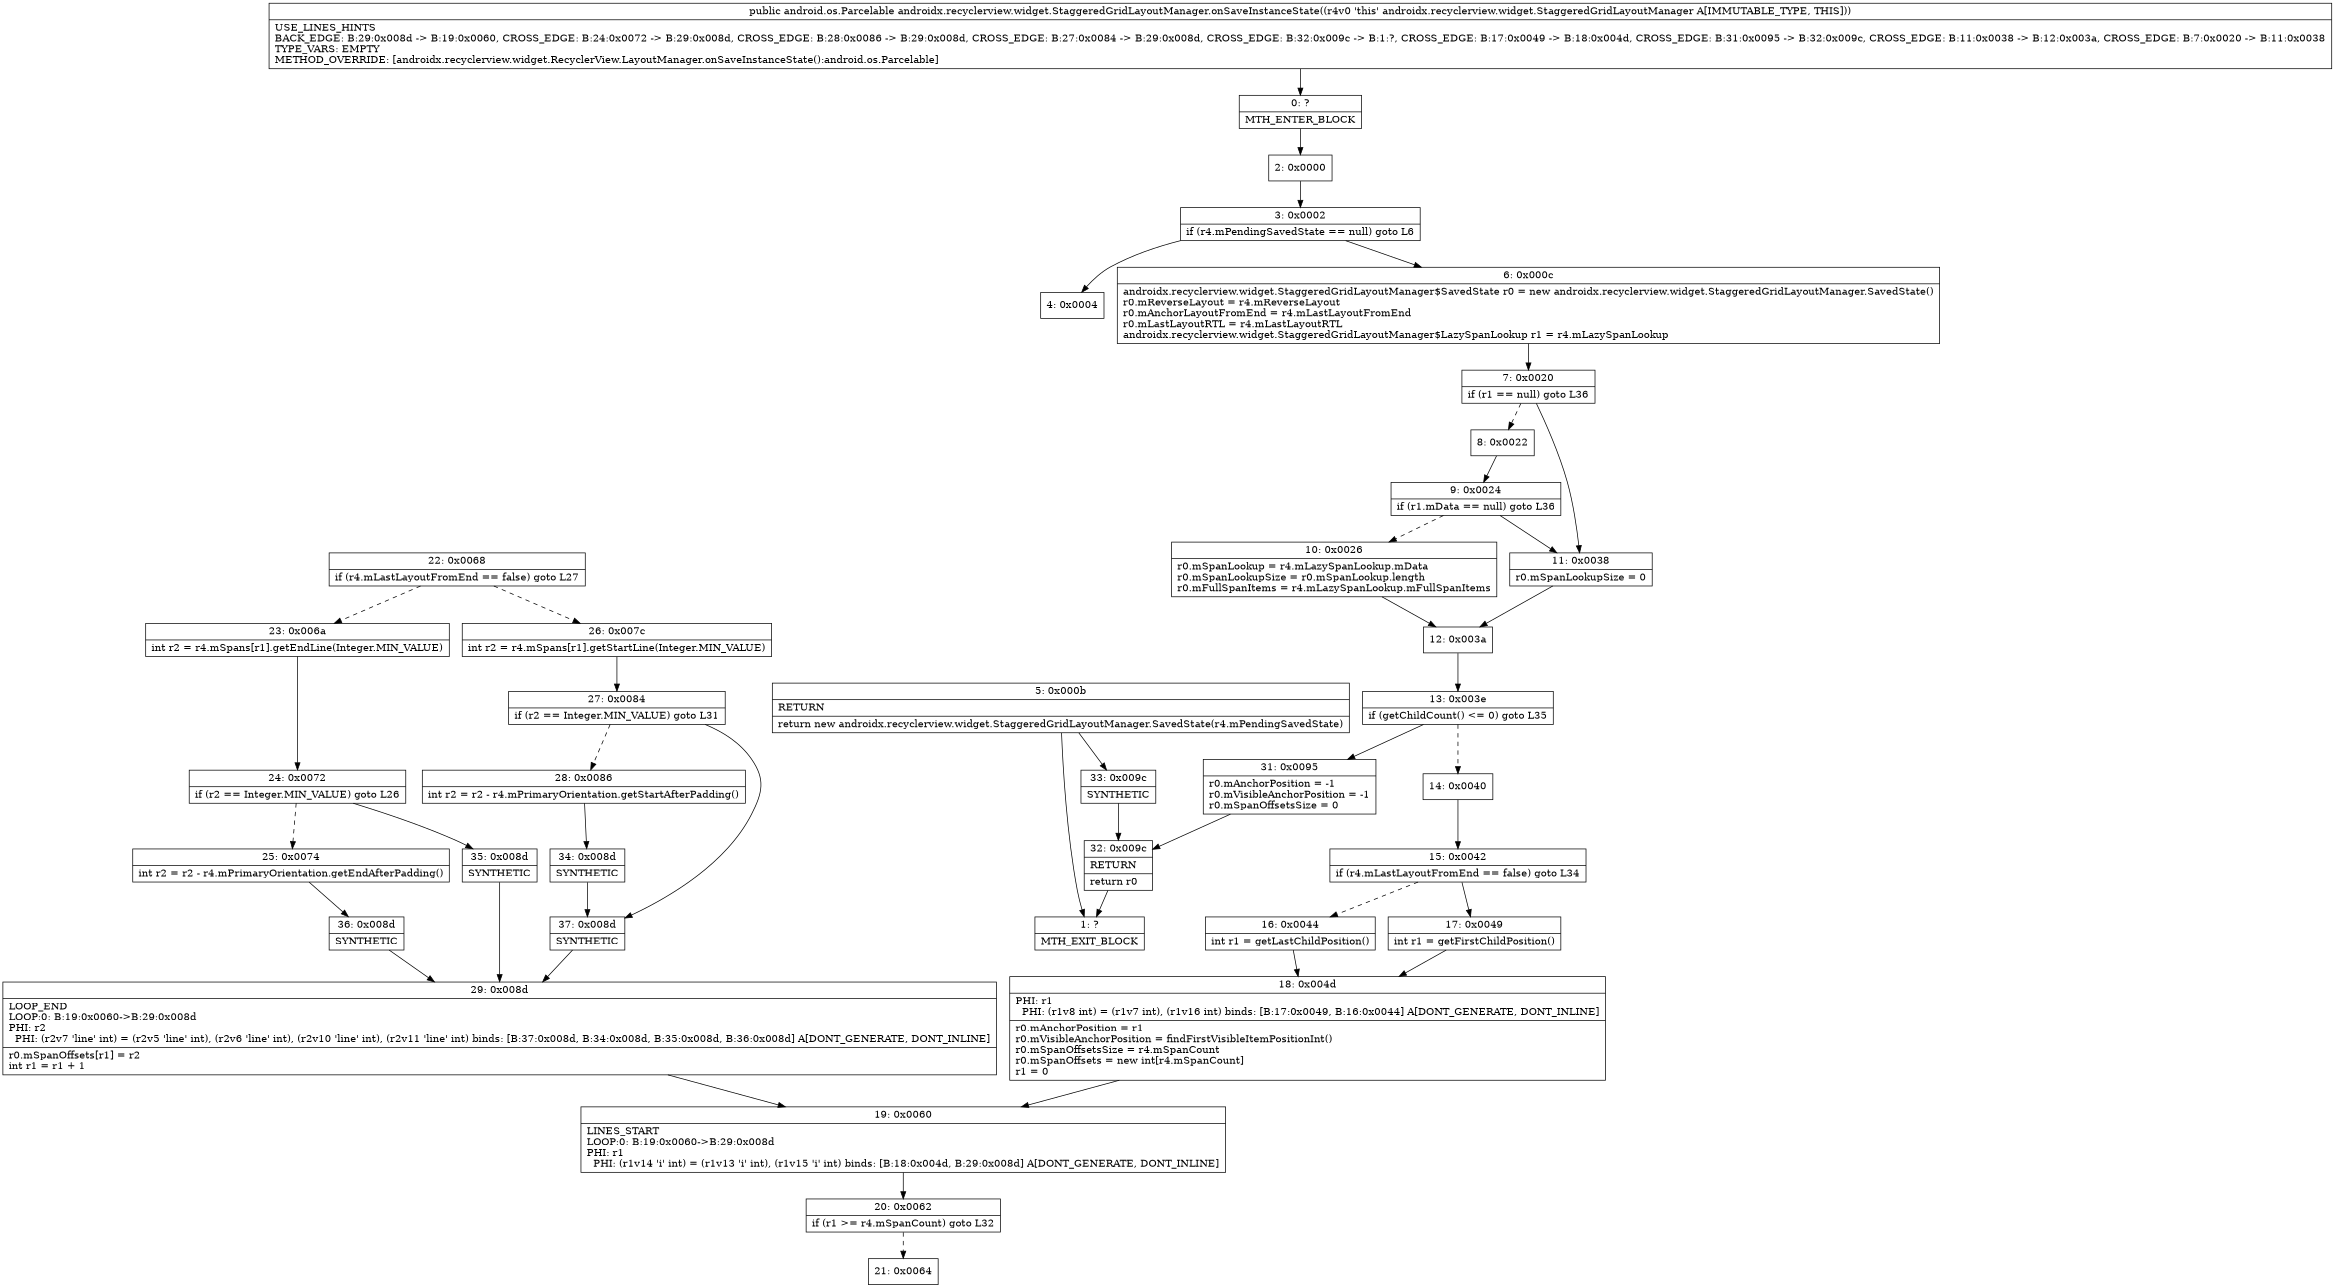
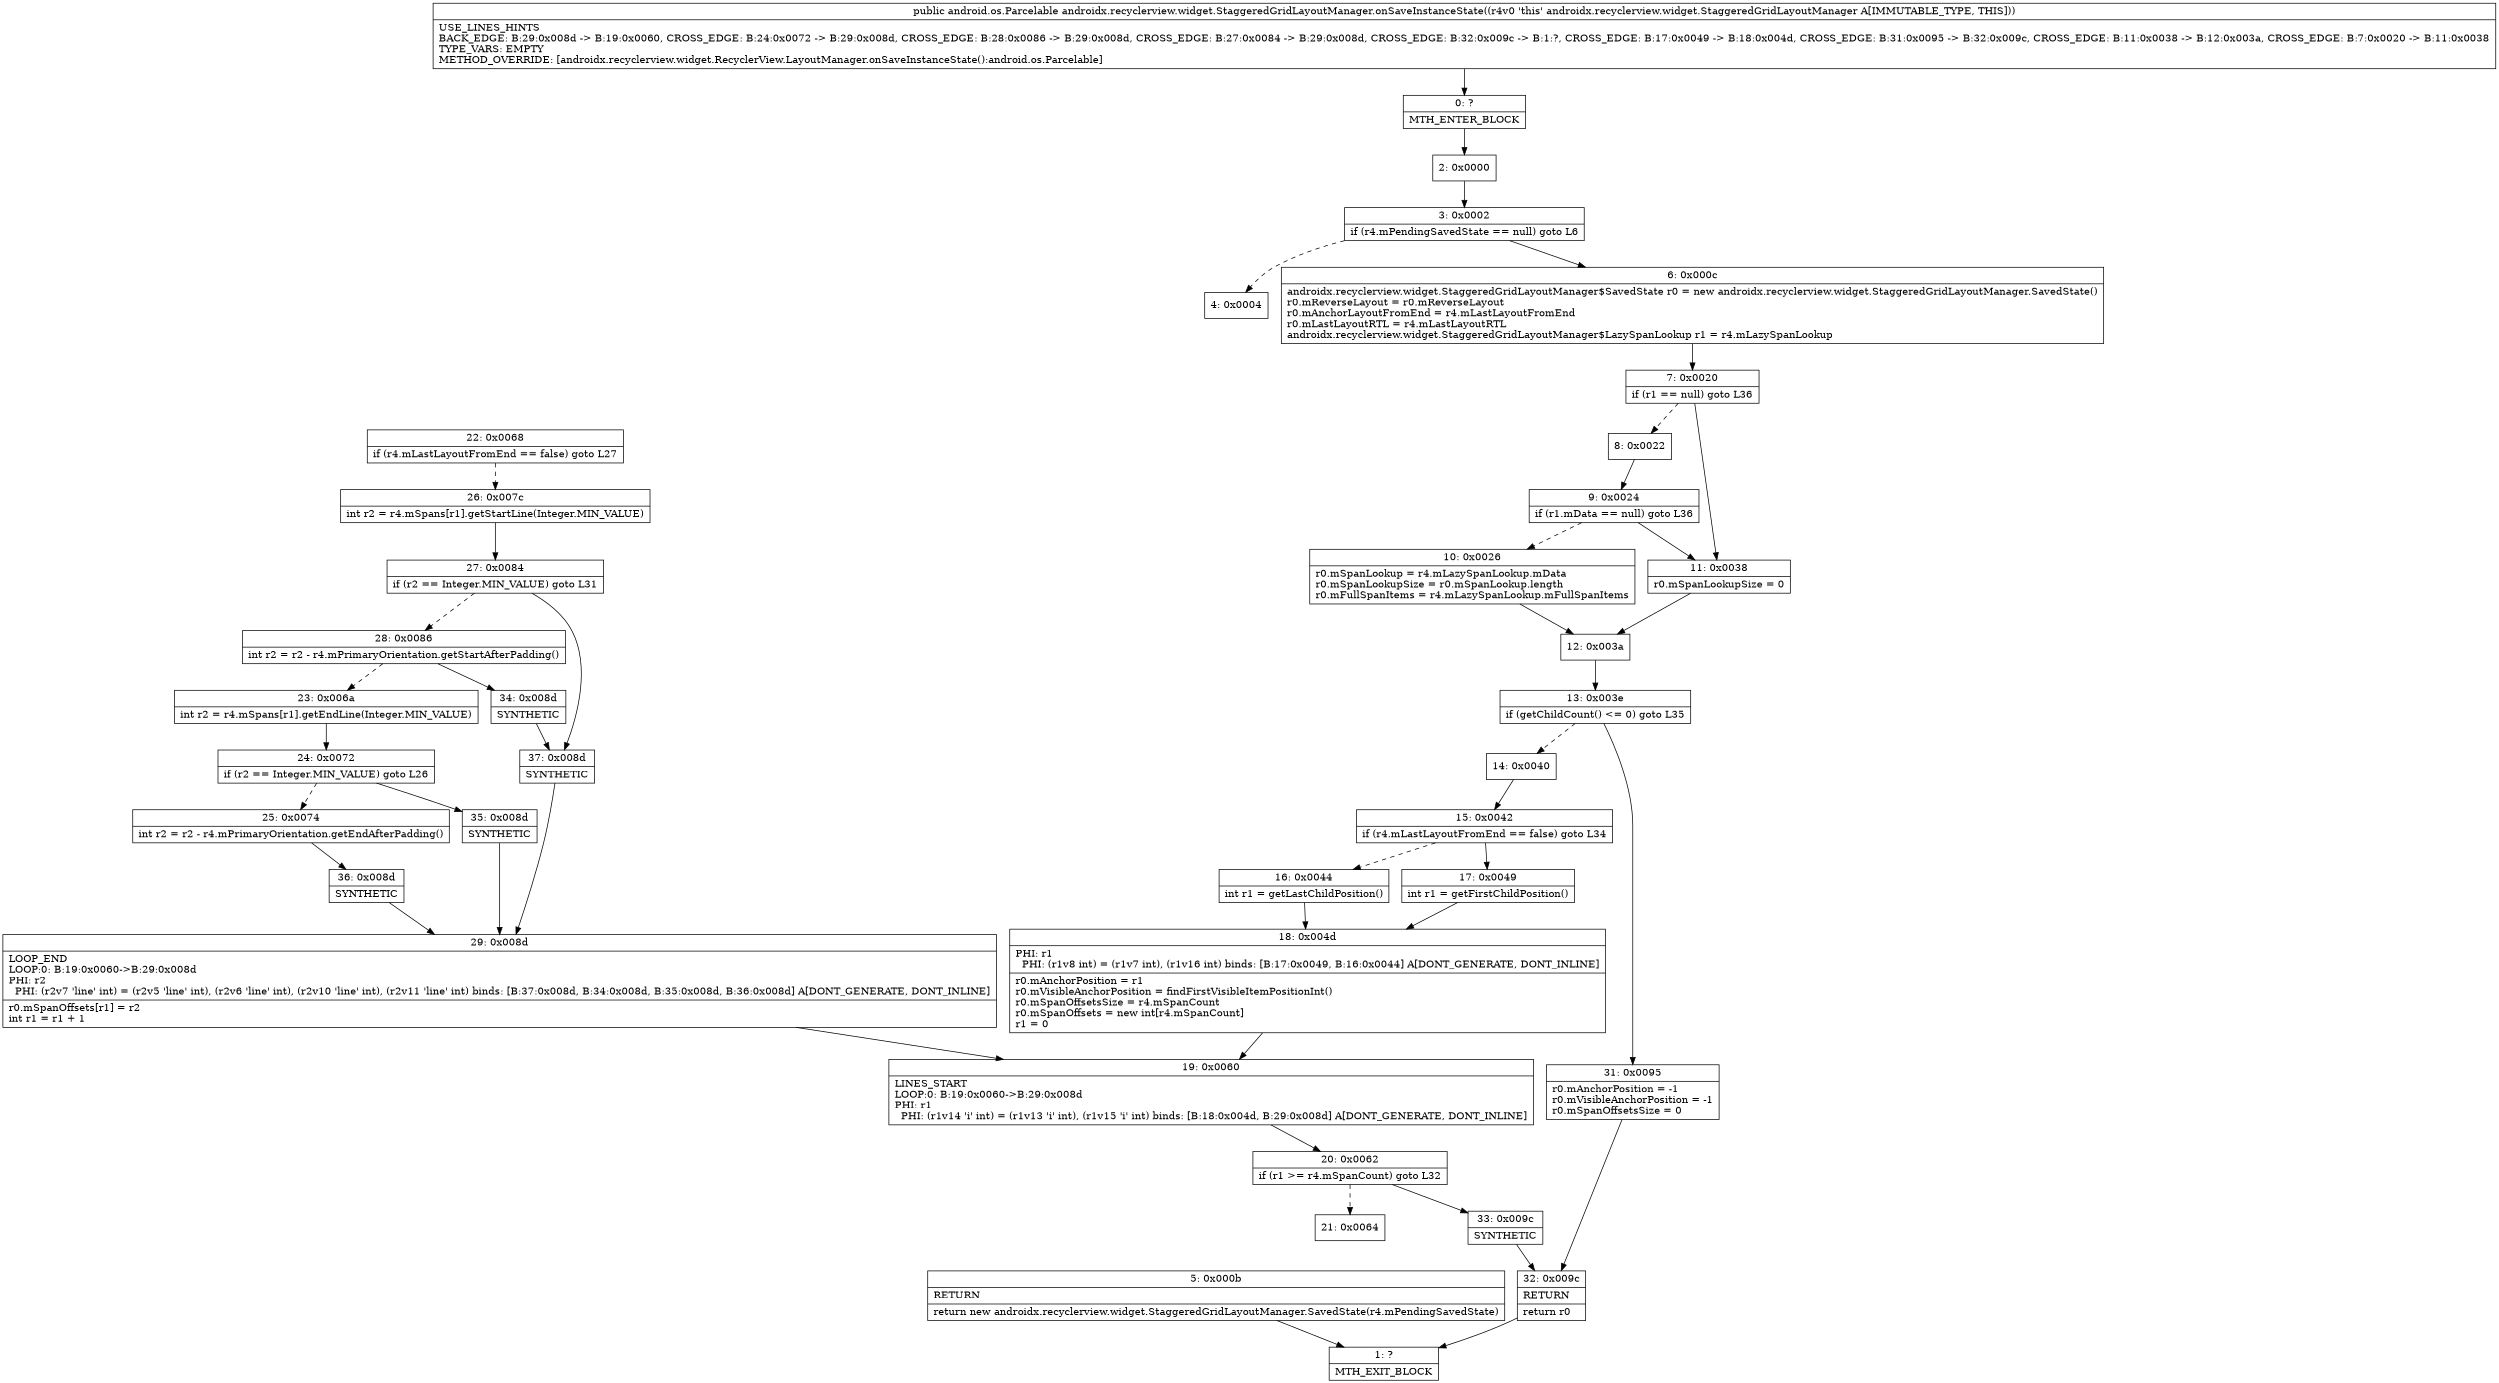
edge "3: 0x0002" -> "4: 0x0004": style solid -> dashed
node "6: 0x000c": text "r0.mReverseLayout = r4.mReverseLayout" -> "r0.mReverseLayout = r0.mReverseLayout"
edge "22: 0x0068" -> "23: 0x006a": now "28: 0x0086" -> "23: 0x006a"
edge "5: 0x000b" -> "33: 0x009c": now "20: 0x0062" -> "33: 0x009c"
